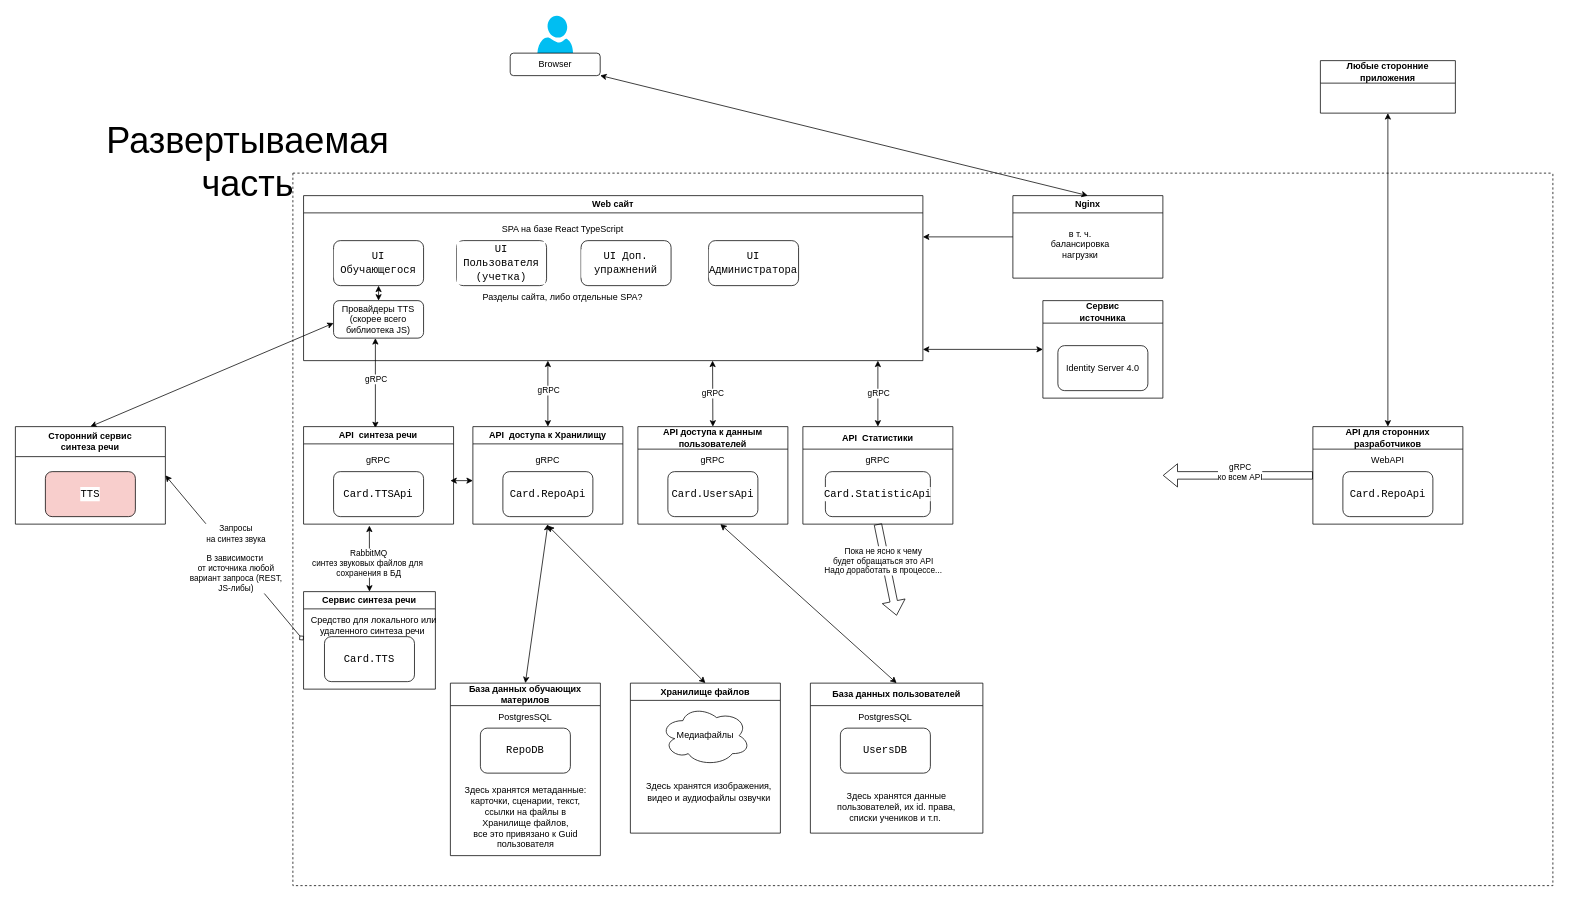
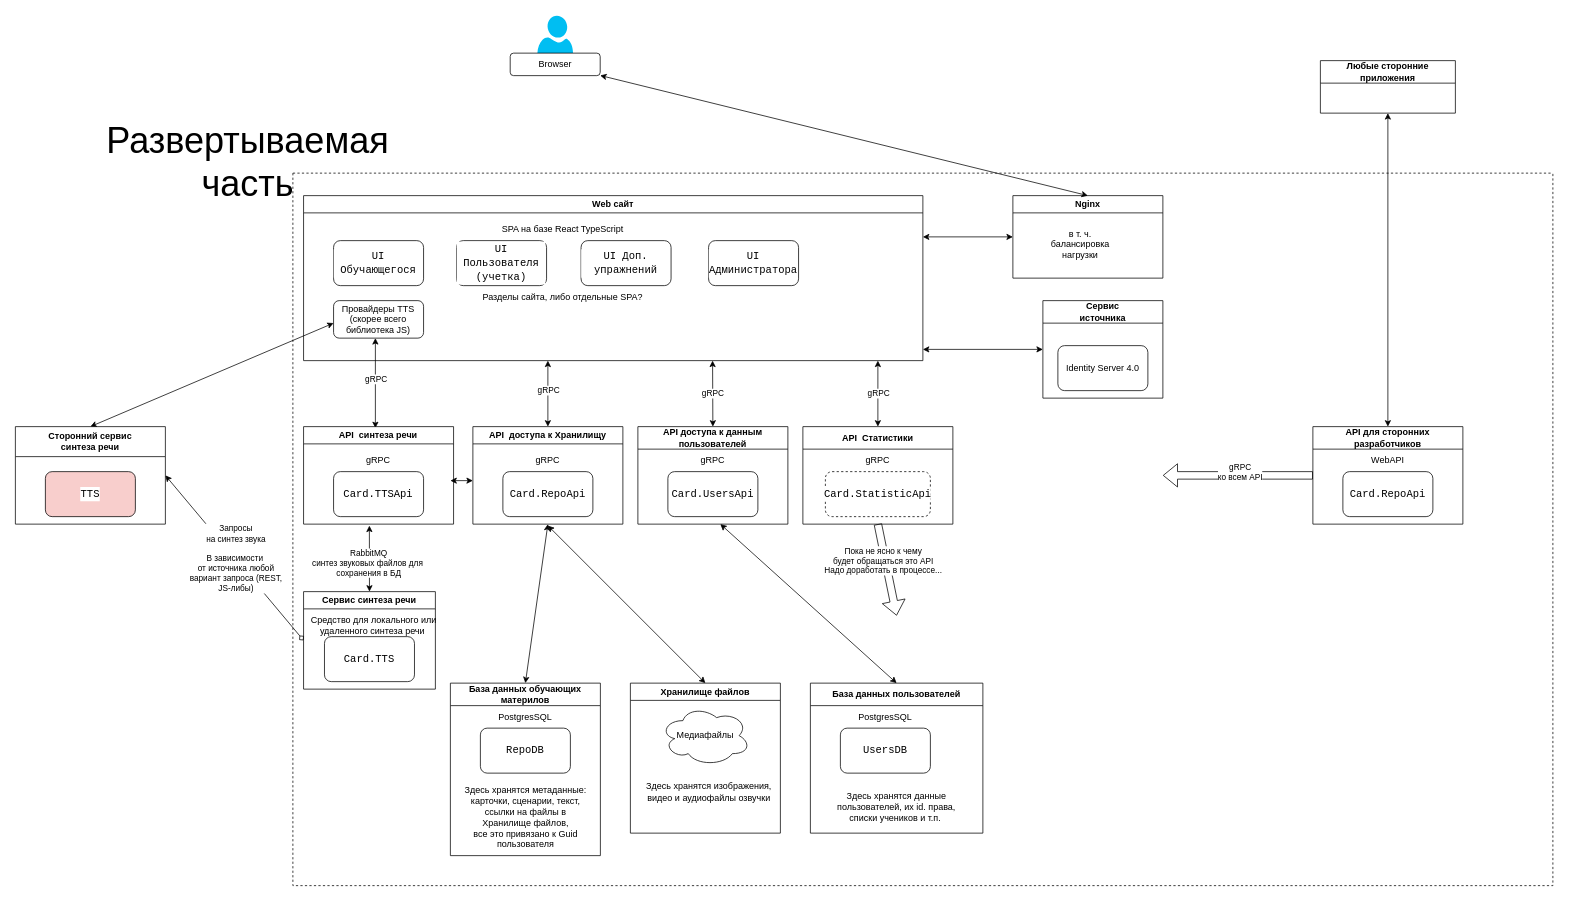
edge "Nginx" -> "Web сайт": arrowhead none -> classic
edge "UI Обучающегося" -- "Провайдеры TTS (скорее всего библиотека JS)": removed
node "Card.StatisticApi": style solid -> dashed
